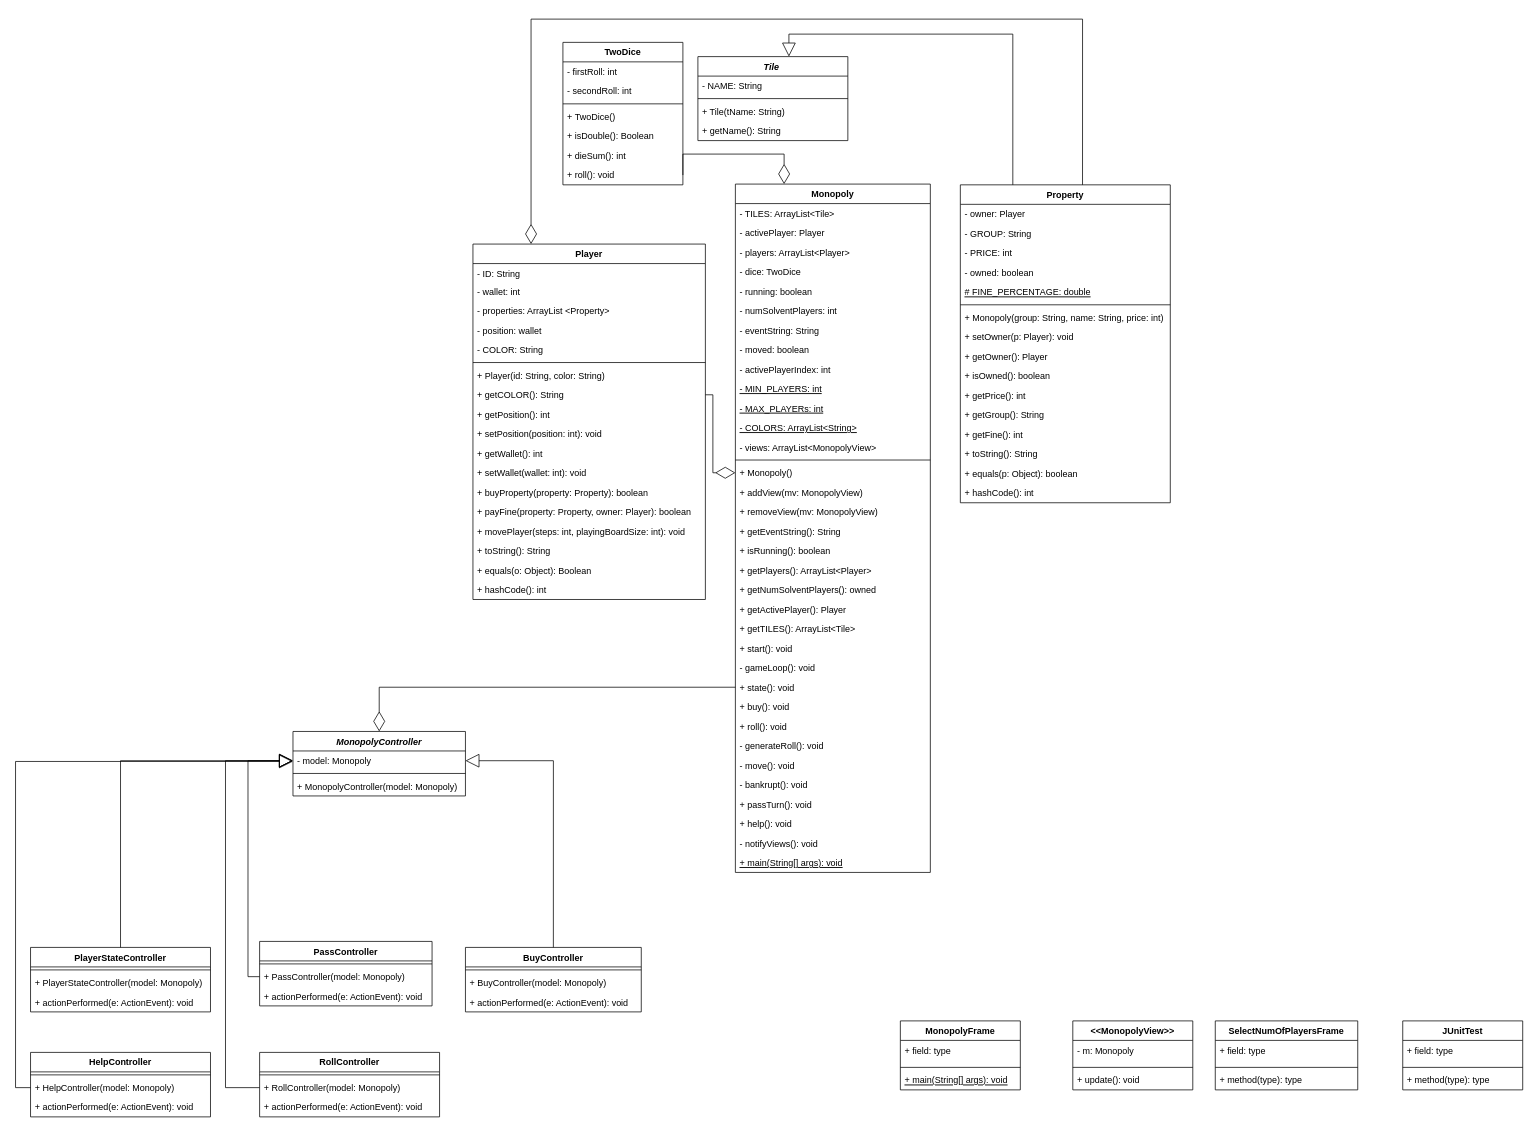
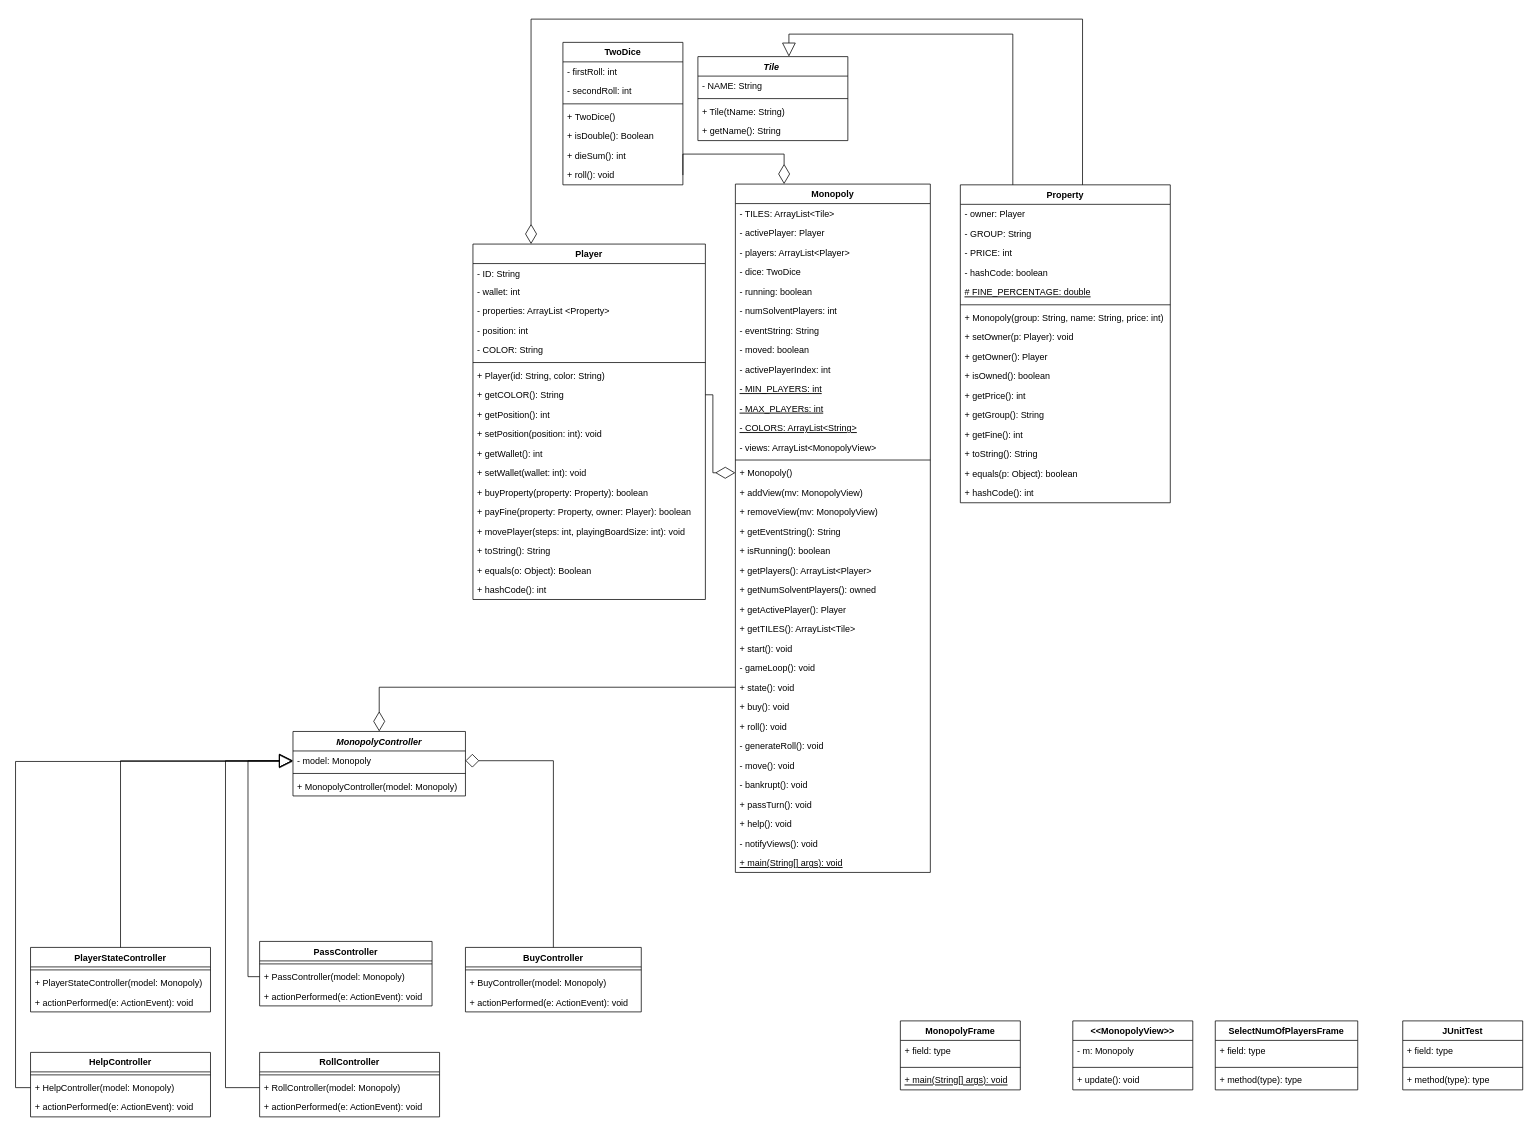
node "- owned: boolean": label "- owned: boolean" -> "- hashCode: boolean"
node "- position: wallet": label "- position: wallet" -> "- position: int"
edge "BuyController" -> "- model: Monopoly": arrowhead block -> diamond
